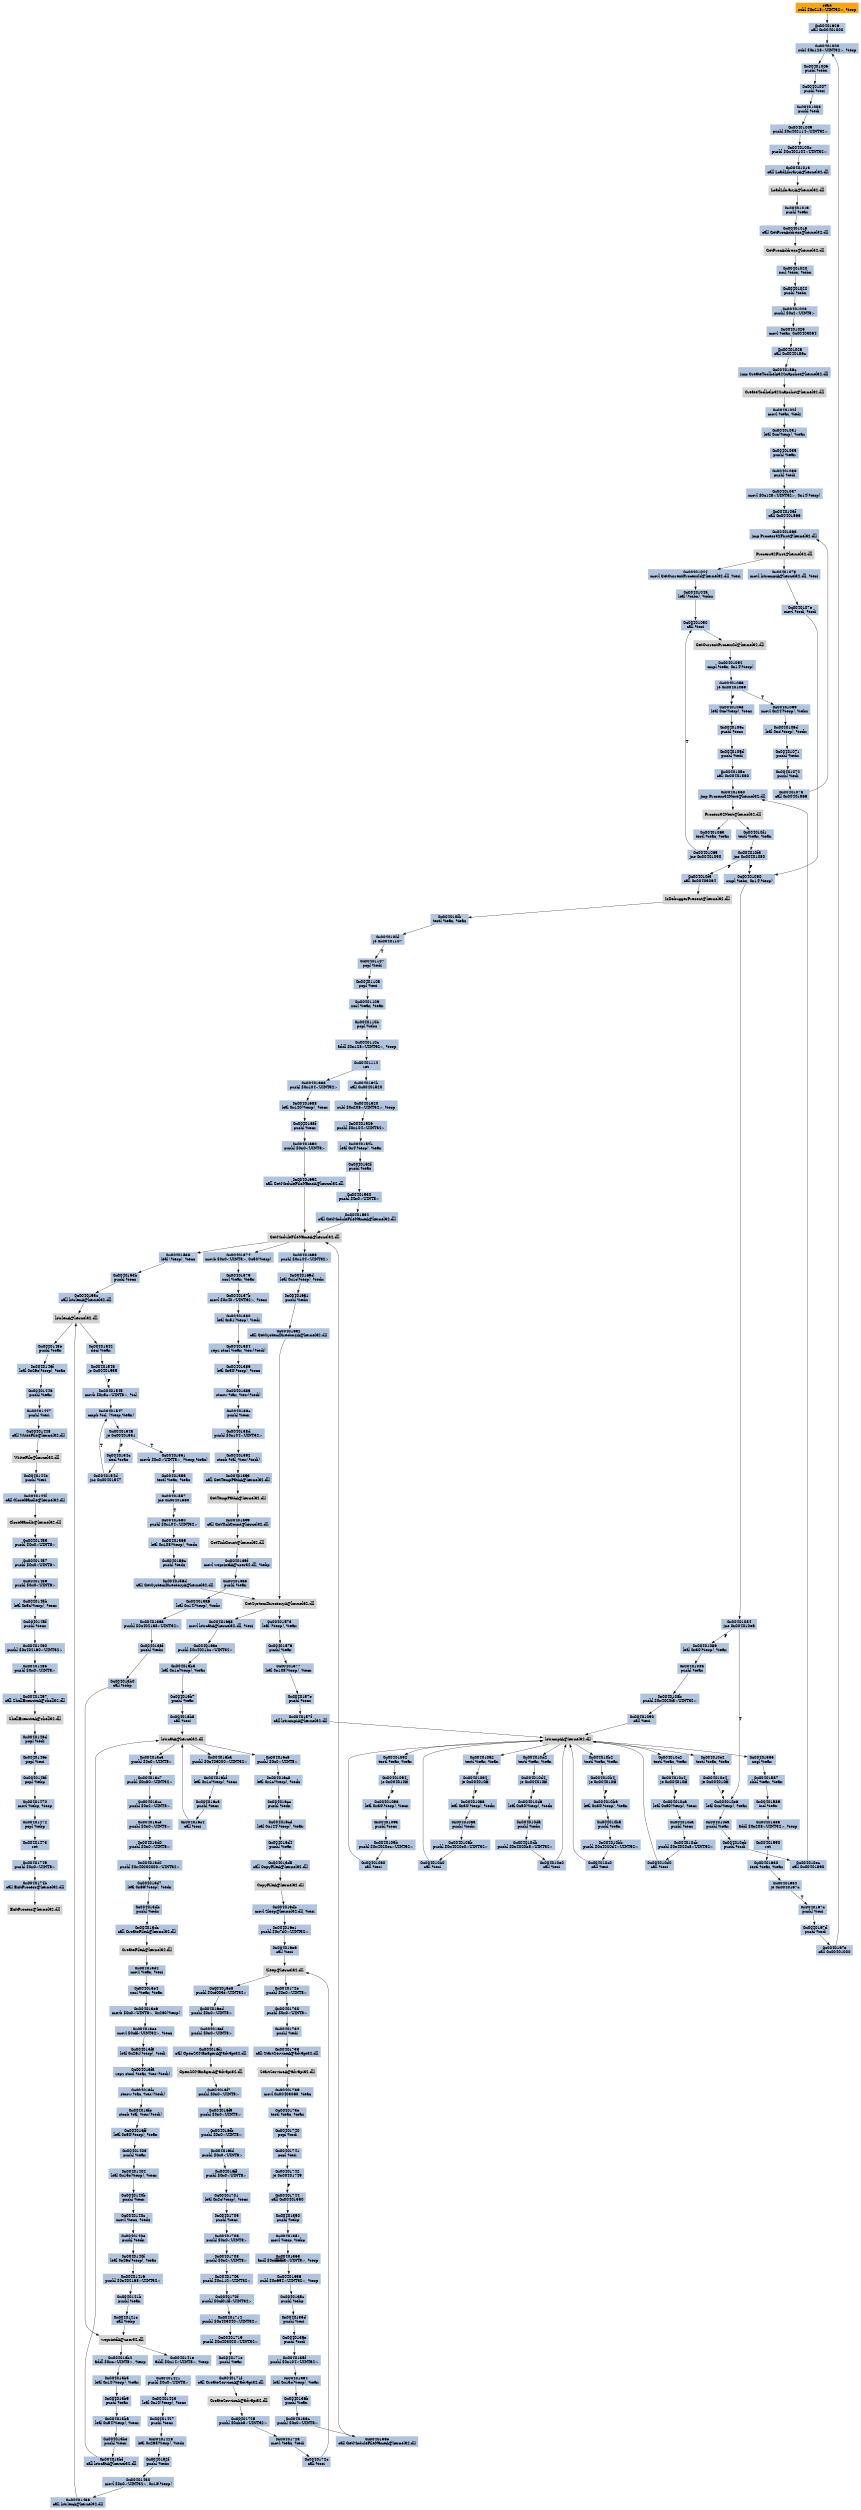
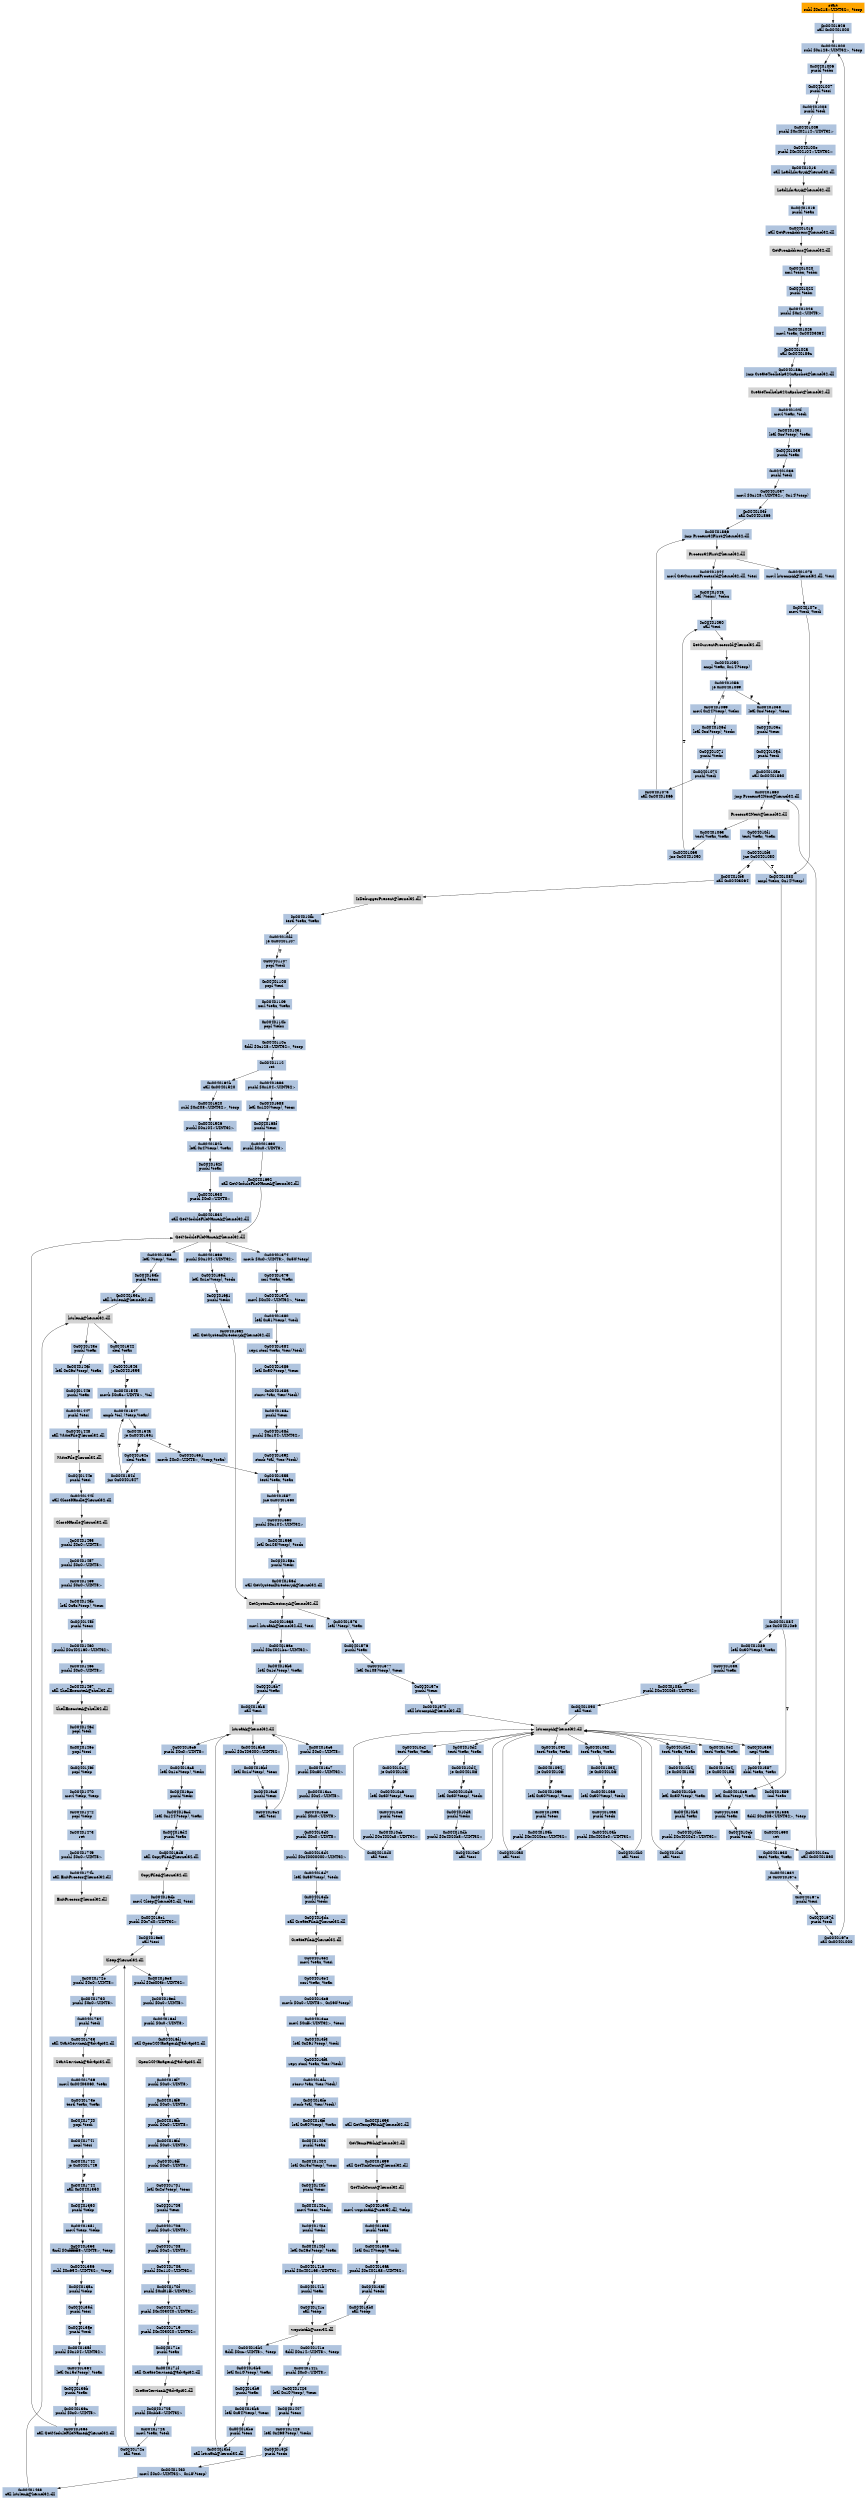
edge "0x004010f3 jne 0x00401080" -> "0x00401080 cmpl %ebx, 0x14(%esp)": label "F" -> "T"
edge "0x00401392 stosb %al, %es:(%edi)" -> "0x00401393 call GetTempPathA@kernel32.dll": now "0x00401392 stosb %al, %es:(%edi)" -> "0x00401555 testl %eax, %eax"
edge "0x00401557 jne 0x00401560" -> "0x00401560 pushl $0x104<UINT32>": label "T" -> "F"
